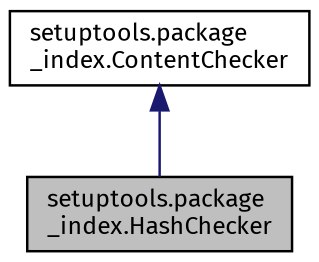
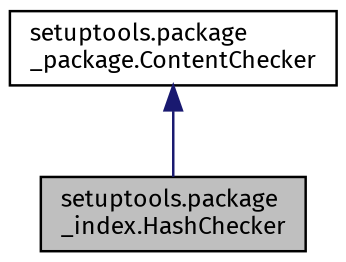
node "setuptools.package _index.ContentChecker": label "setuptools.package _index.ContentChecker" -> "setuptools.package _package.ContentChecker"
